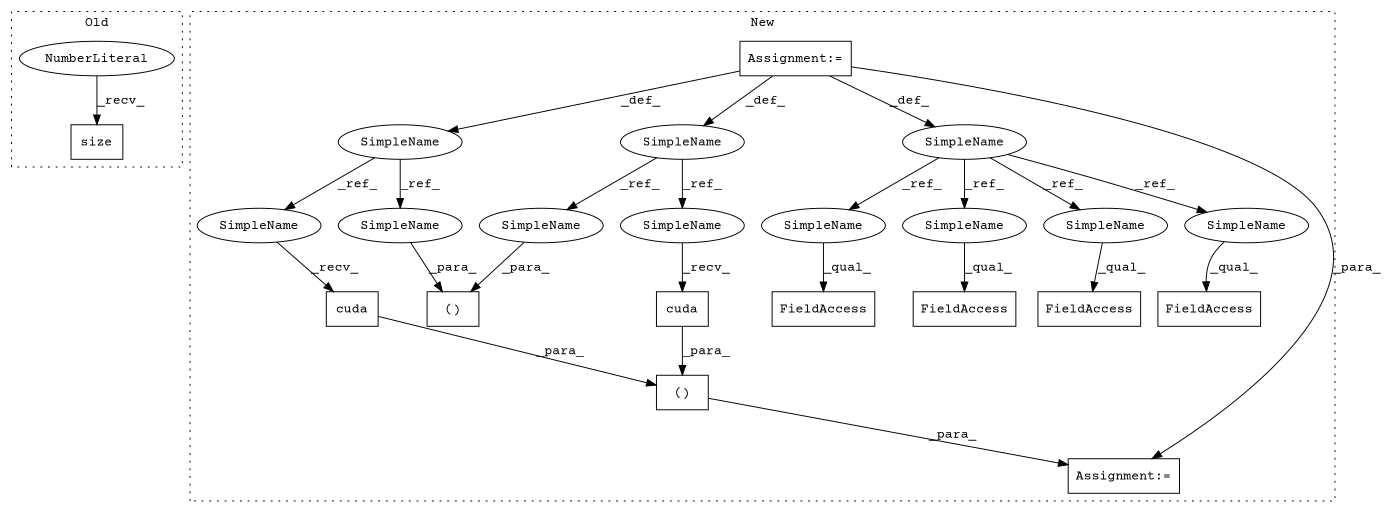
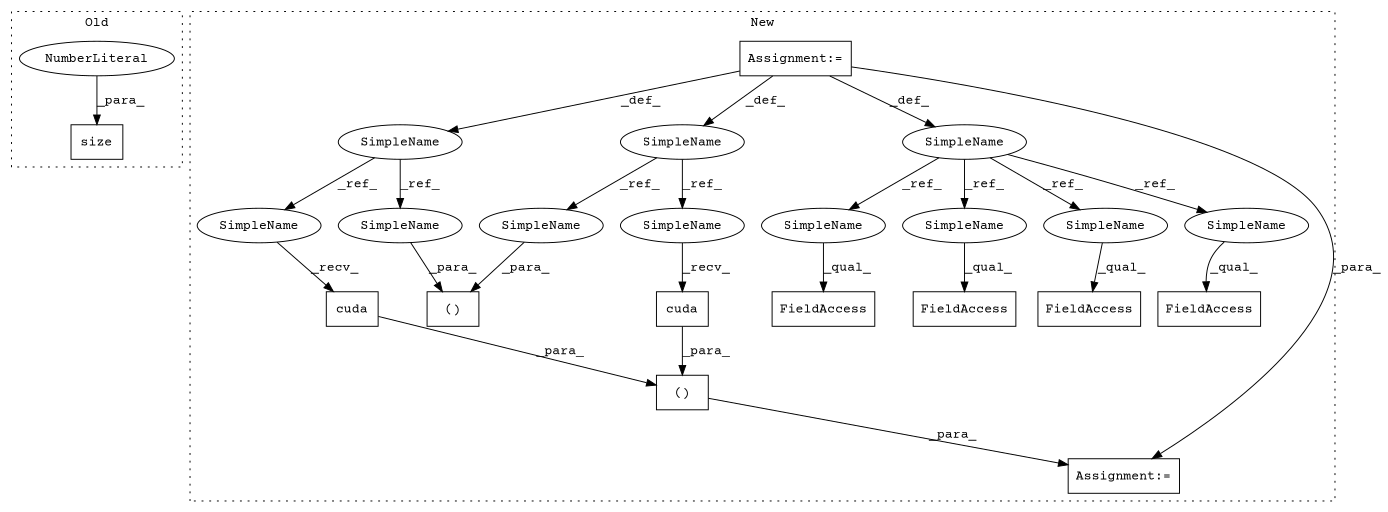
edge "NumberLiteral" -> "size": label "_recv_" -> "_para_"
